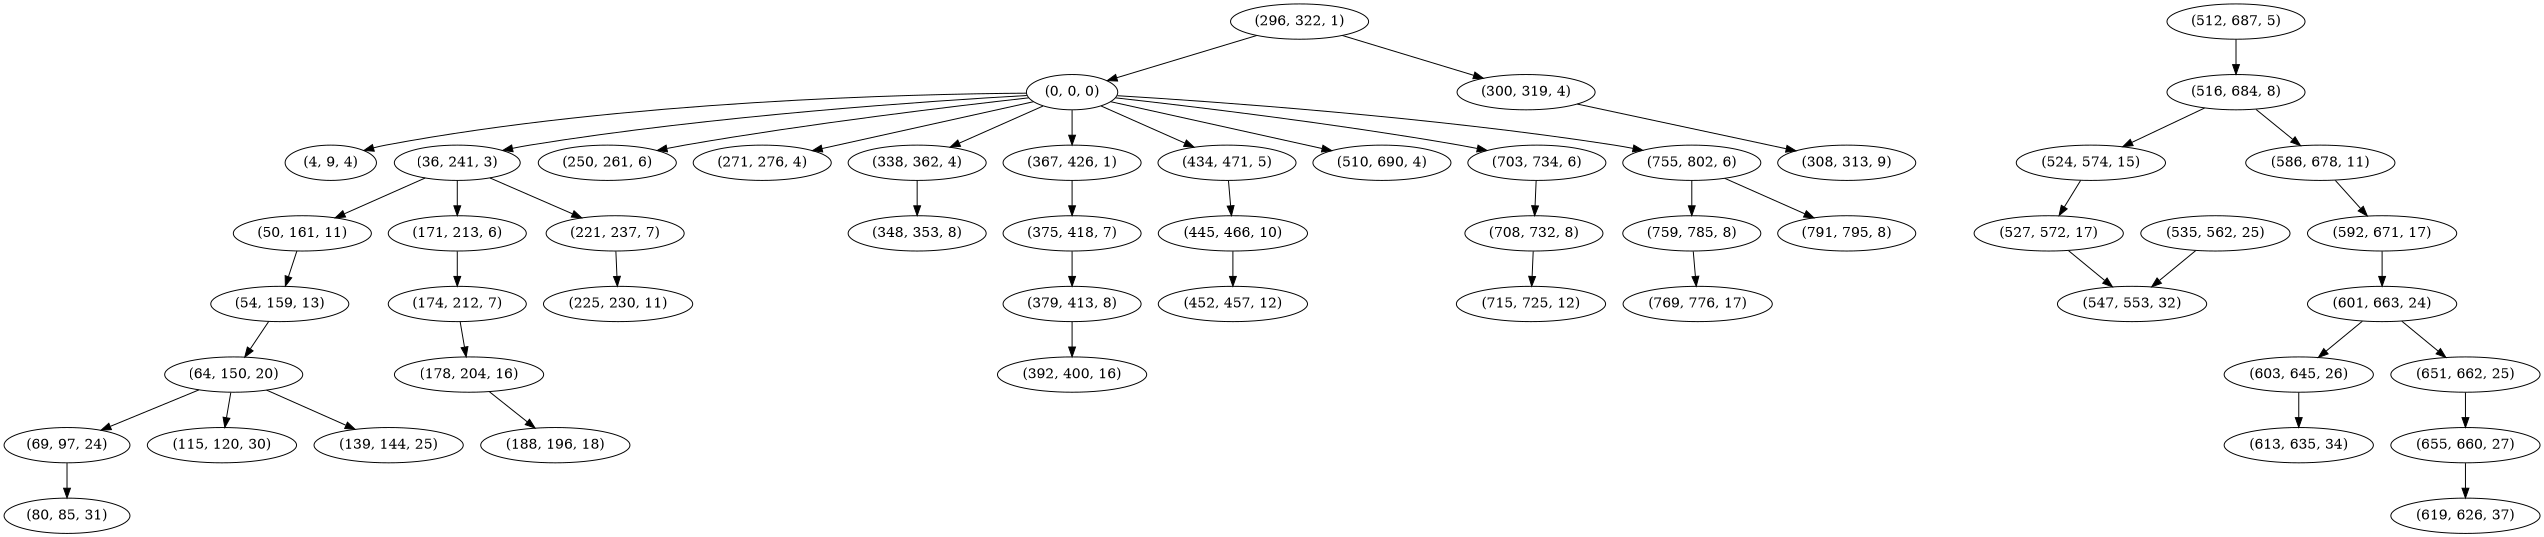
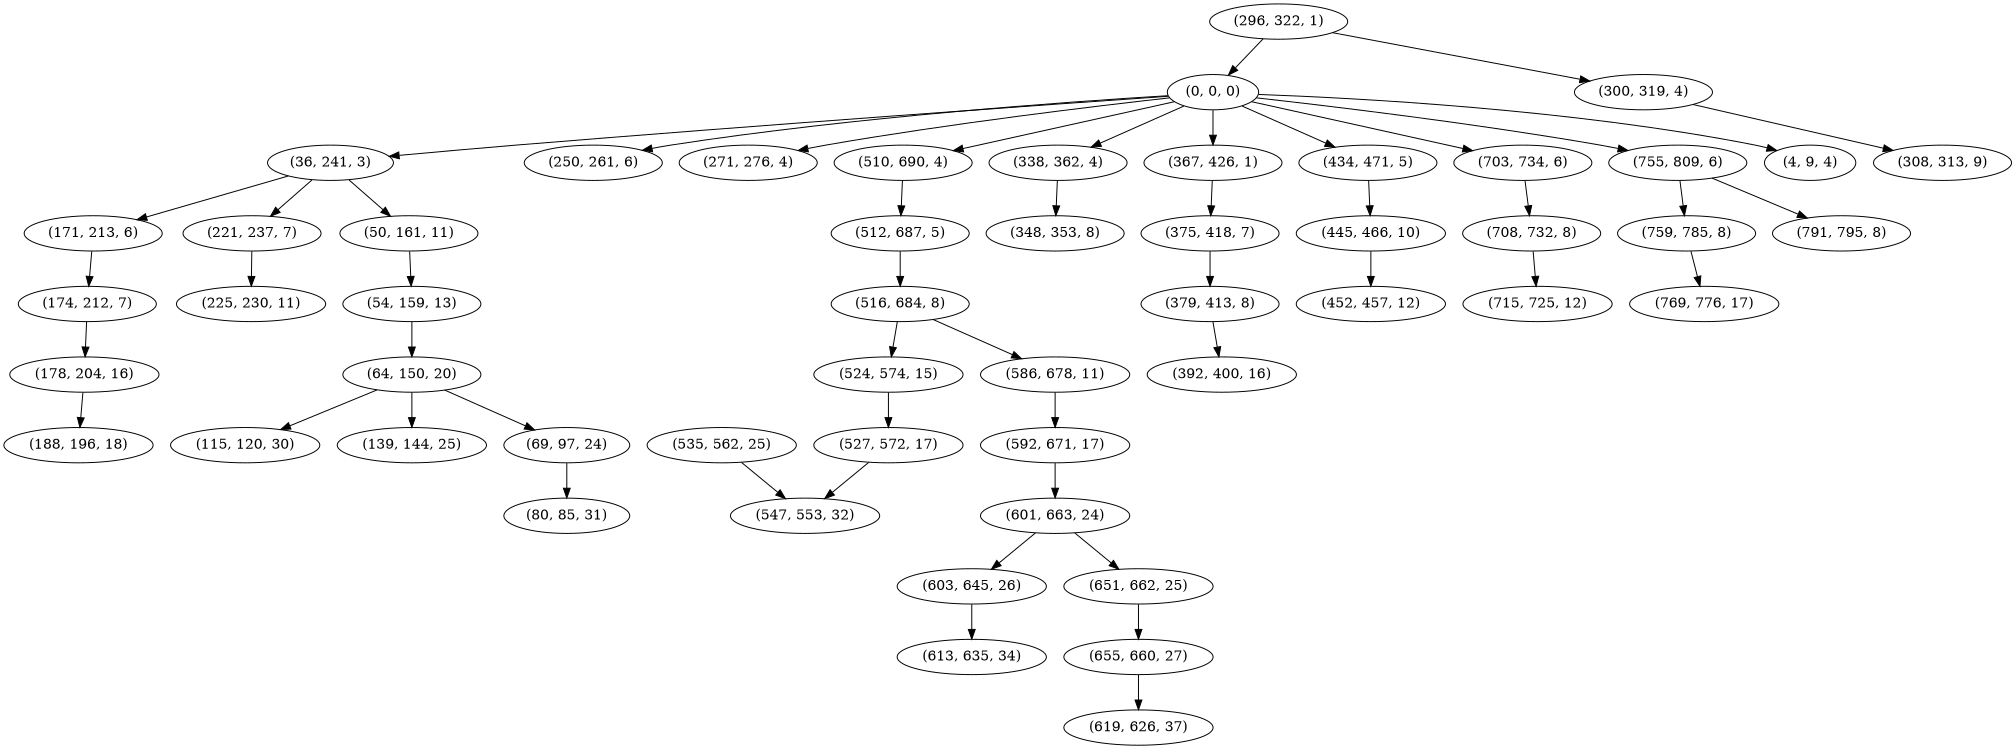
node "(755, 802, 6)": label "(755, 802, 6)" -> "(755, 809, 6)"
edge "(510, 690, 4)" -> "(512, 687, 5)": added
